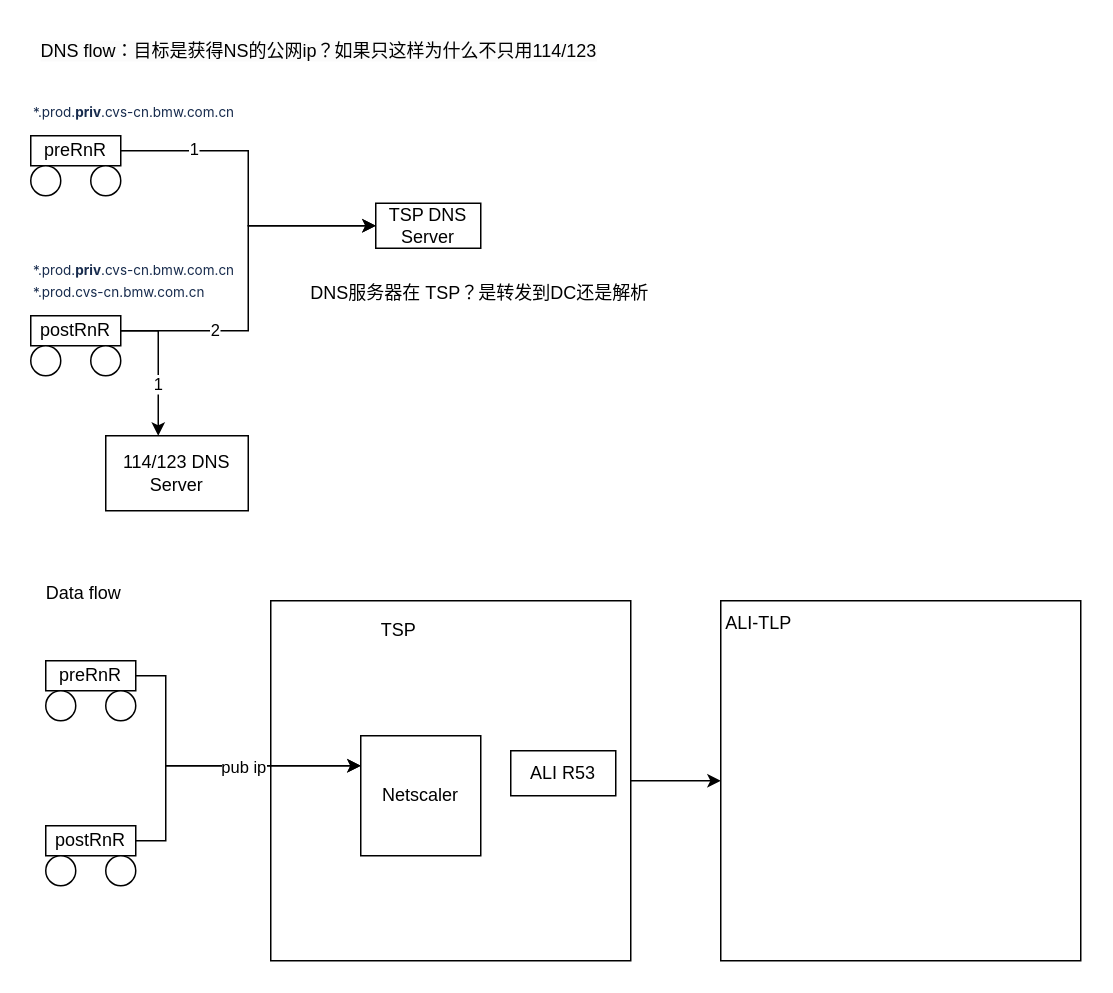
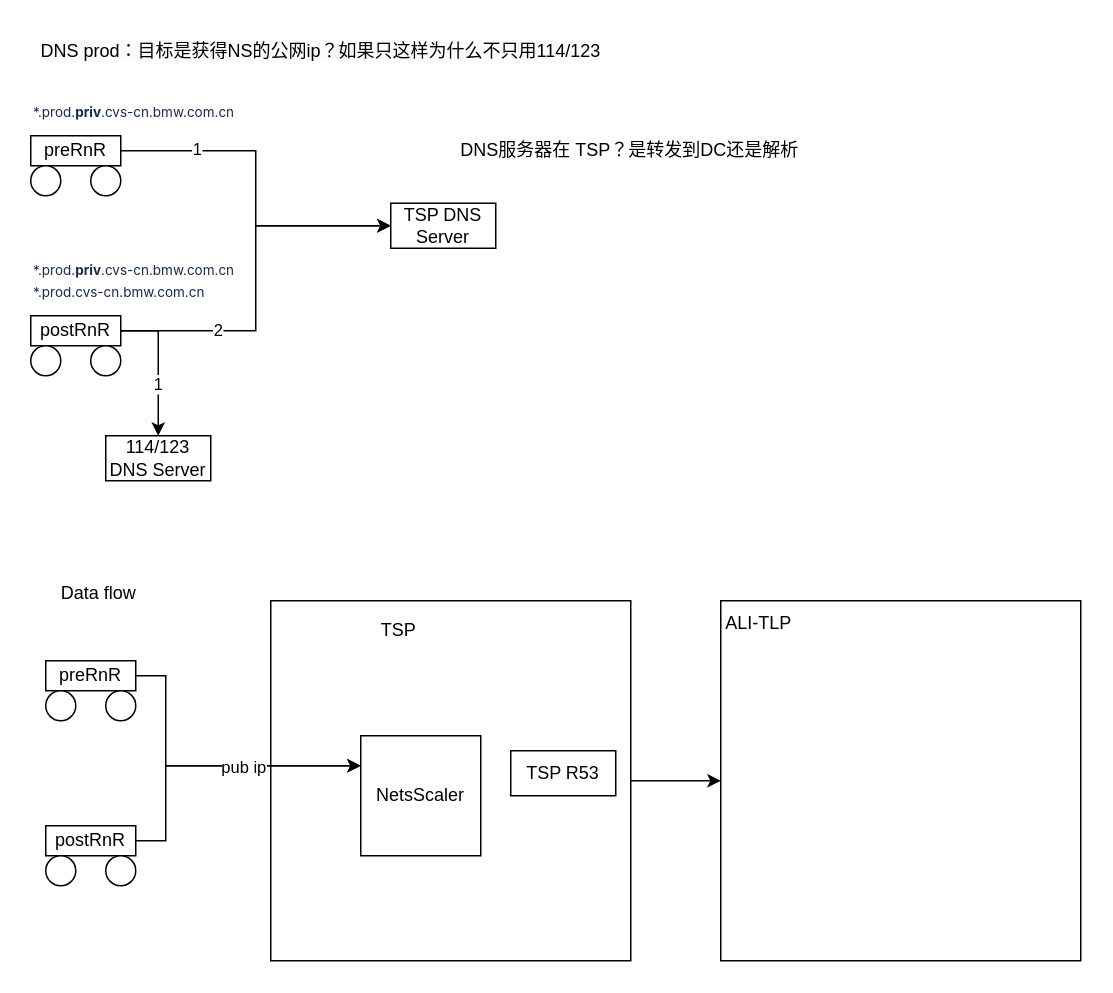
node "DNS flow：目标是获得NS的公网ip？如果只这样为什么不只用114/123": label "DNS flow：目标是获得NS的公网ip？如果只这样为什么不只用114/123" -> "DNS prod：目标是获得NS的公网ip？如果只这样为什么不只用114/123"
node "TSP DNS Server": moved (428, 226) -> (443, 226)
node "DNS服务器在 TSP？是转发到DC还是解析": moved (479, 293) -> (629, 151)
node "114/123 DNS Server": size 143x75 -> 105x45
node "Data flow": moved (83, 593) -> (98, 593)
node "ALI R53": label "ALI R53" -> "TSP R53"
node "Netscaler": label "Netscaler" -> "NetsScaler"
